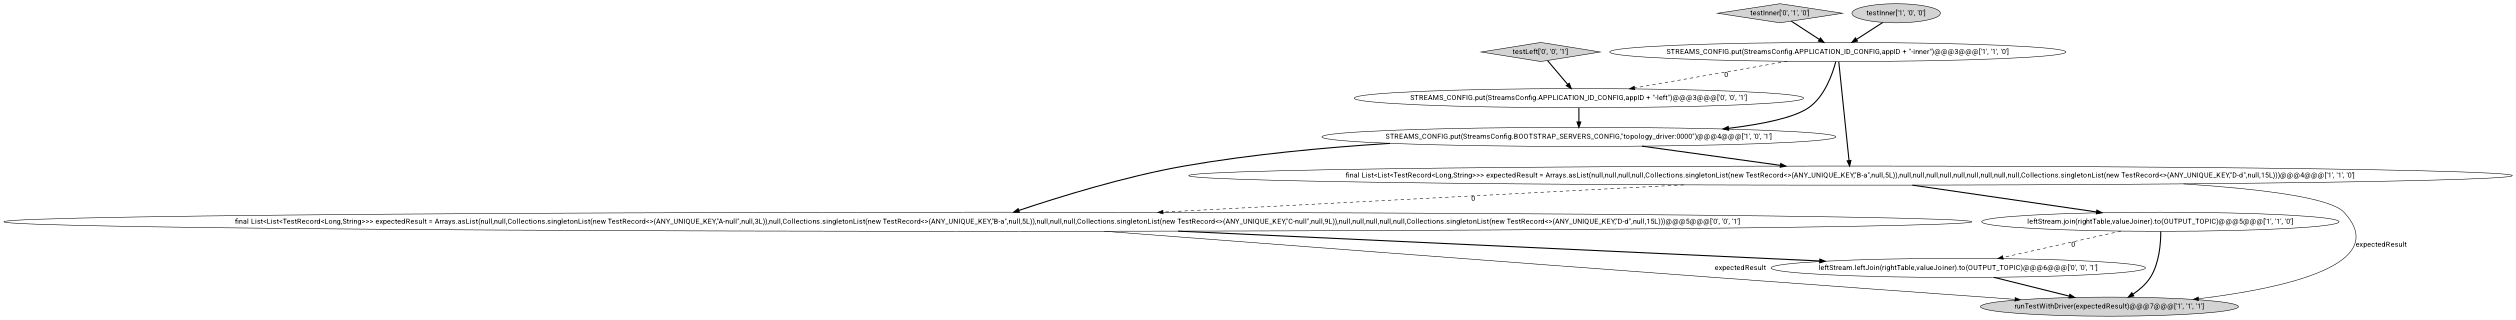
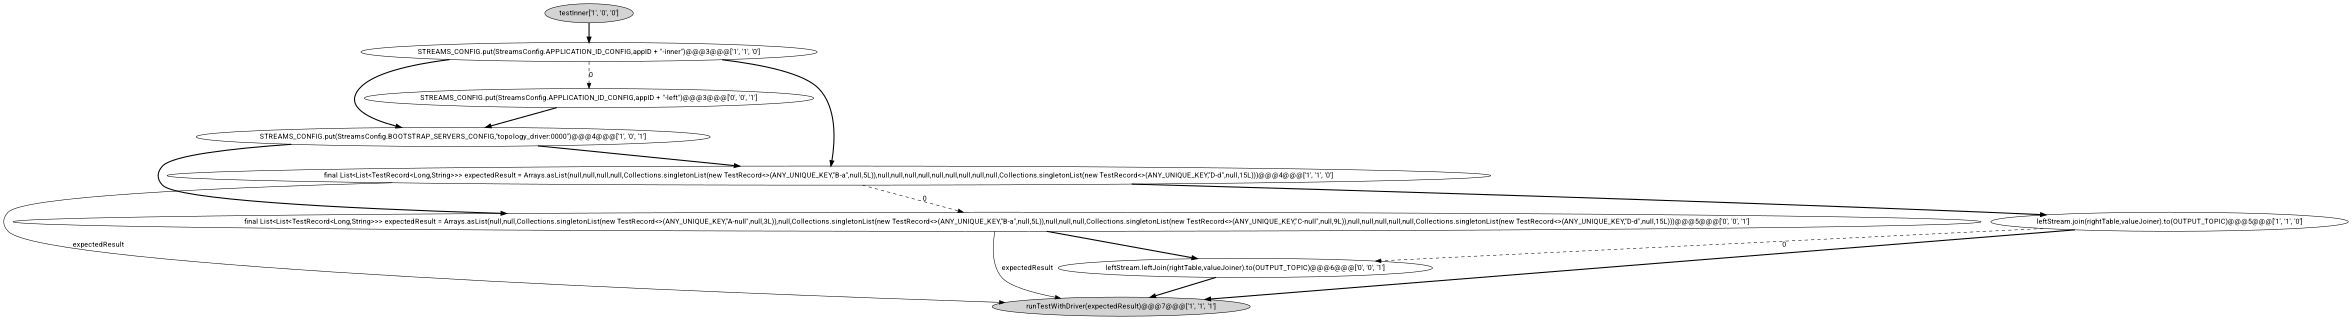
node "testInner['0', '1', '0']": removed
node "testLeft['0', '0', '1']": removed
